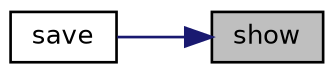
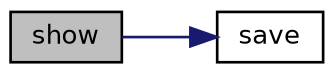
edge "save" -> "show": reversed
